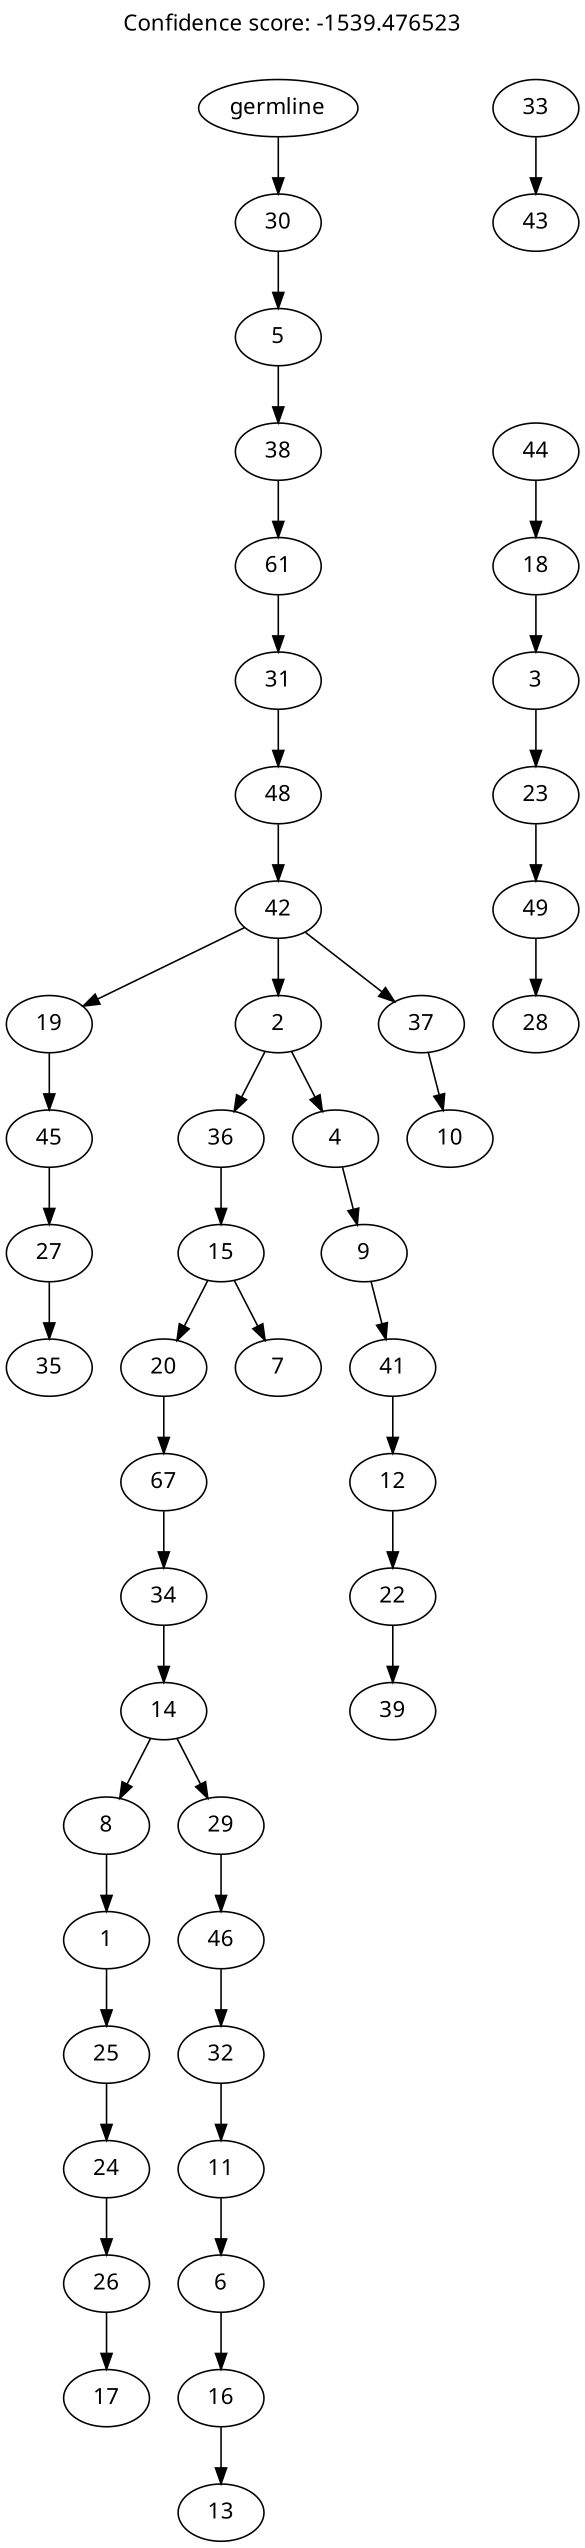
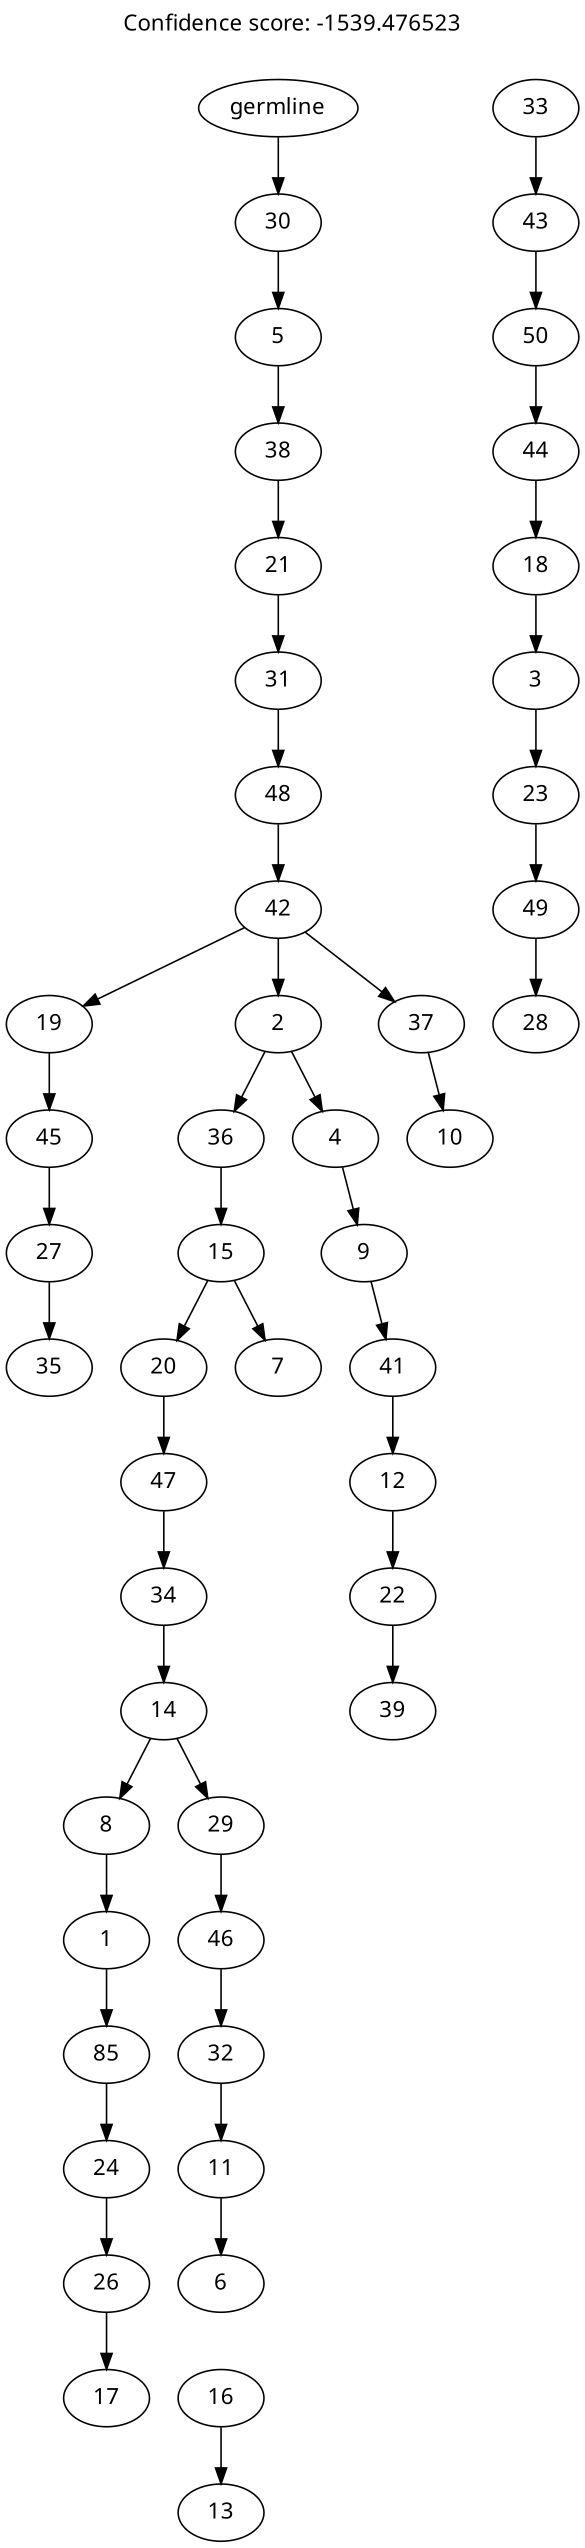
node "50": added
node "61": label "61" -> "21"
node "67": label "67" -> "47"
node "25": label "25" -> "85"
edge "6" -> "16": removed
